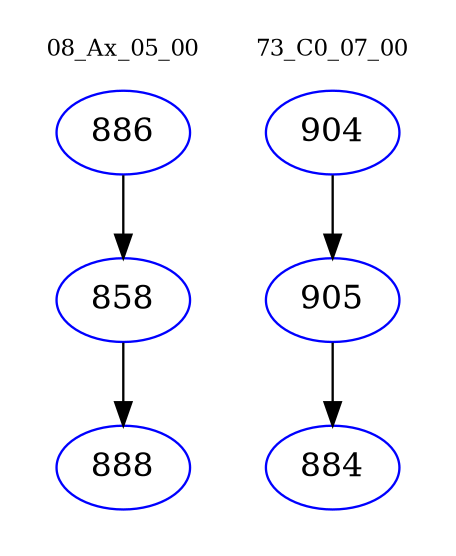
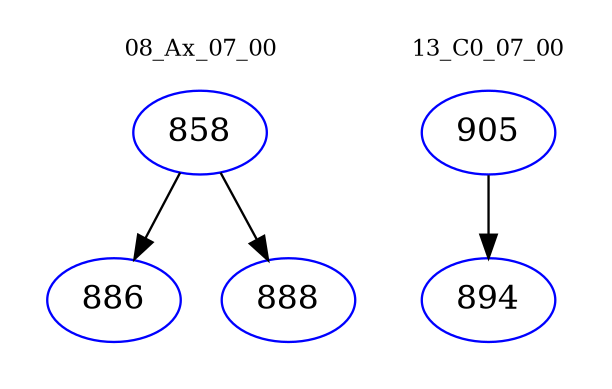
cluster "08_Ax_05_00": label "08_Ax_05_00" -> "08_Ax_07_00"
cluster "73_C0_07_00": label "73_C0_07_00" -> "13_C0_07_00"
node "904": removed
edge "886" -> "858": reversed
node "884": label "884" -> "894"
